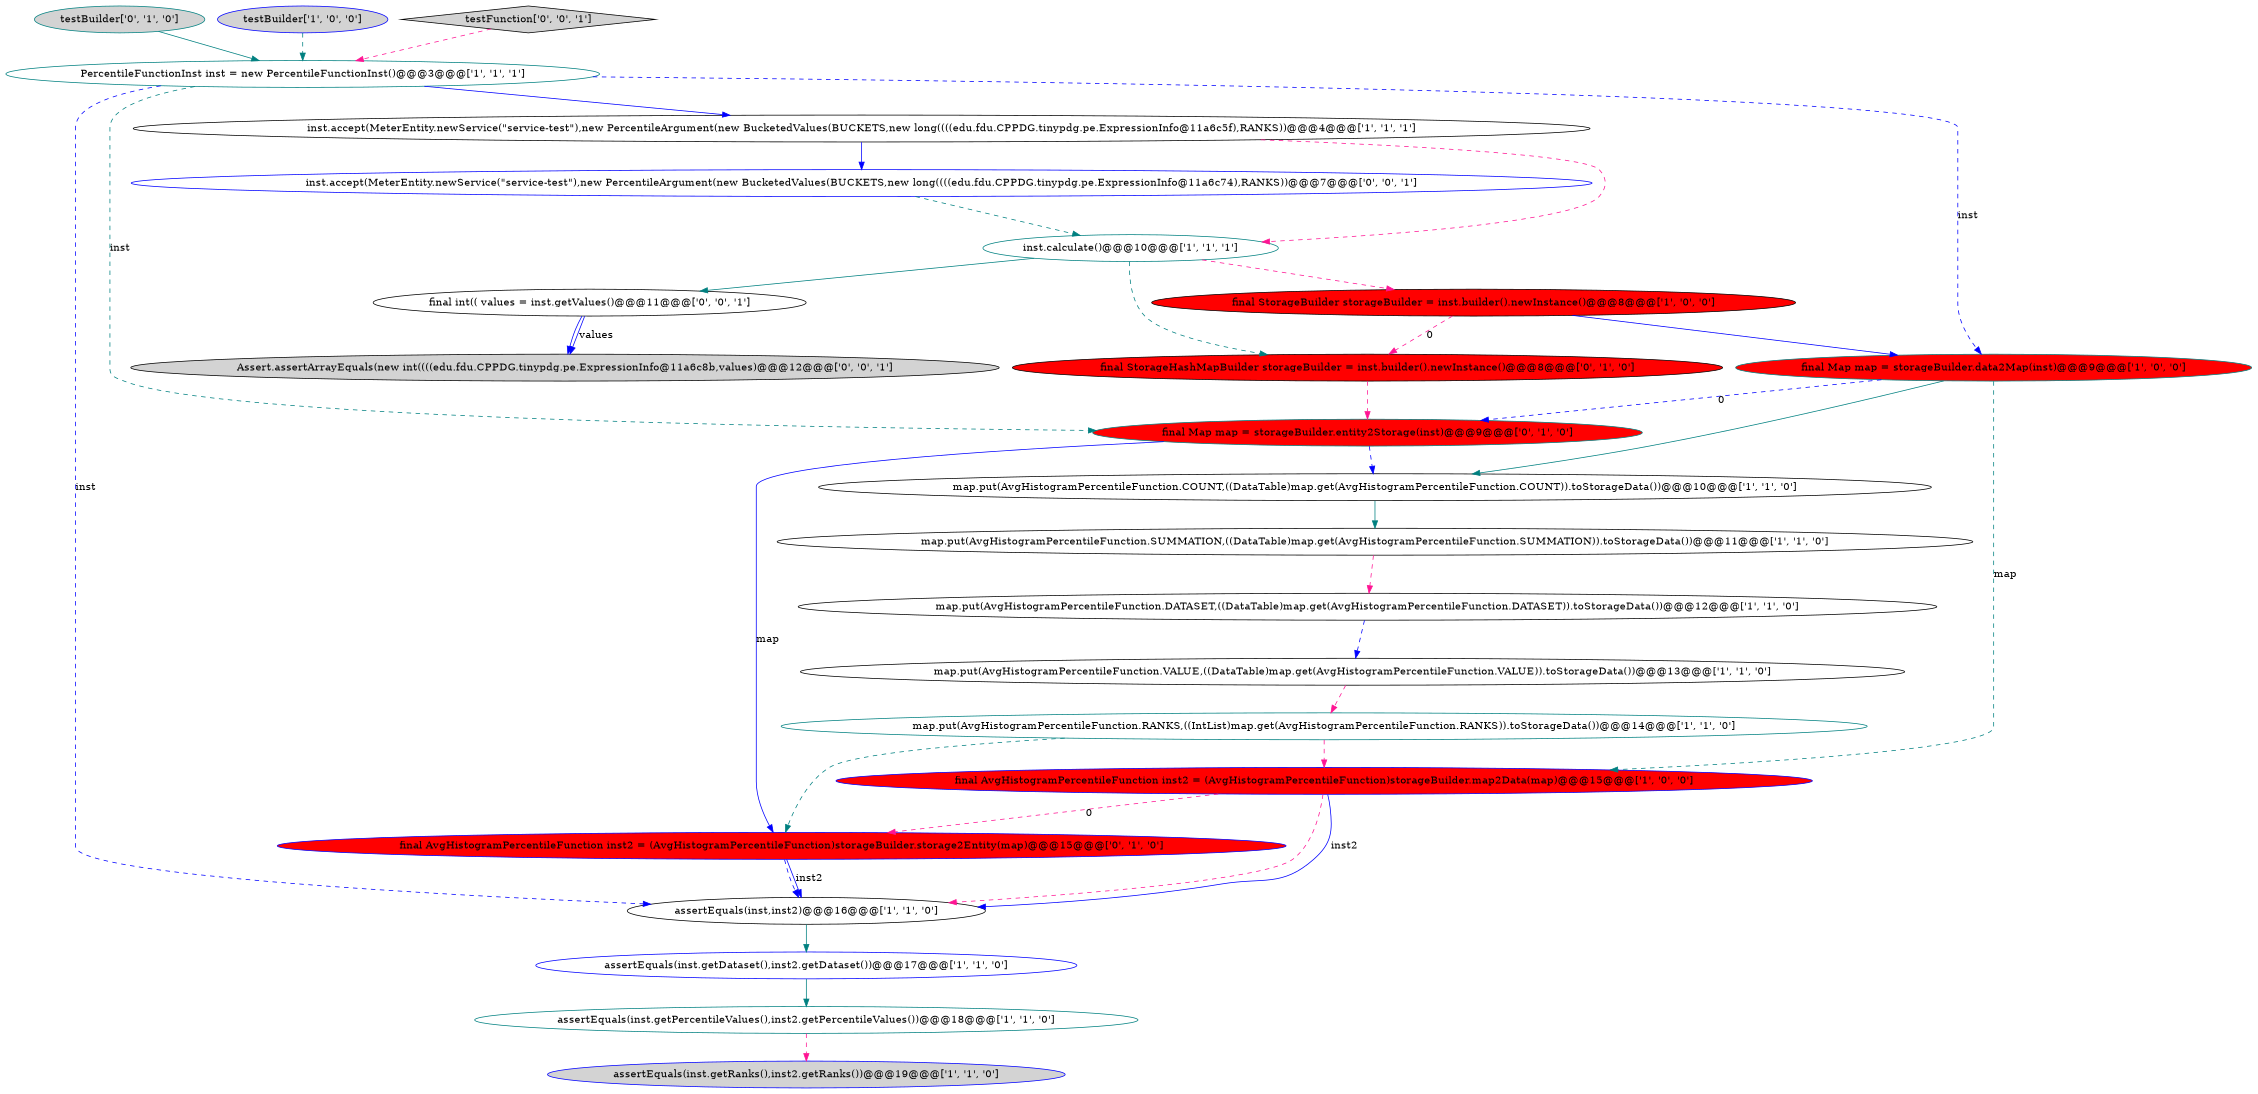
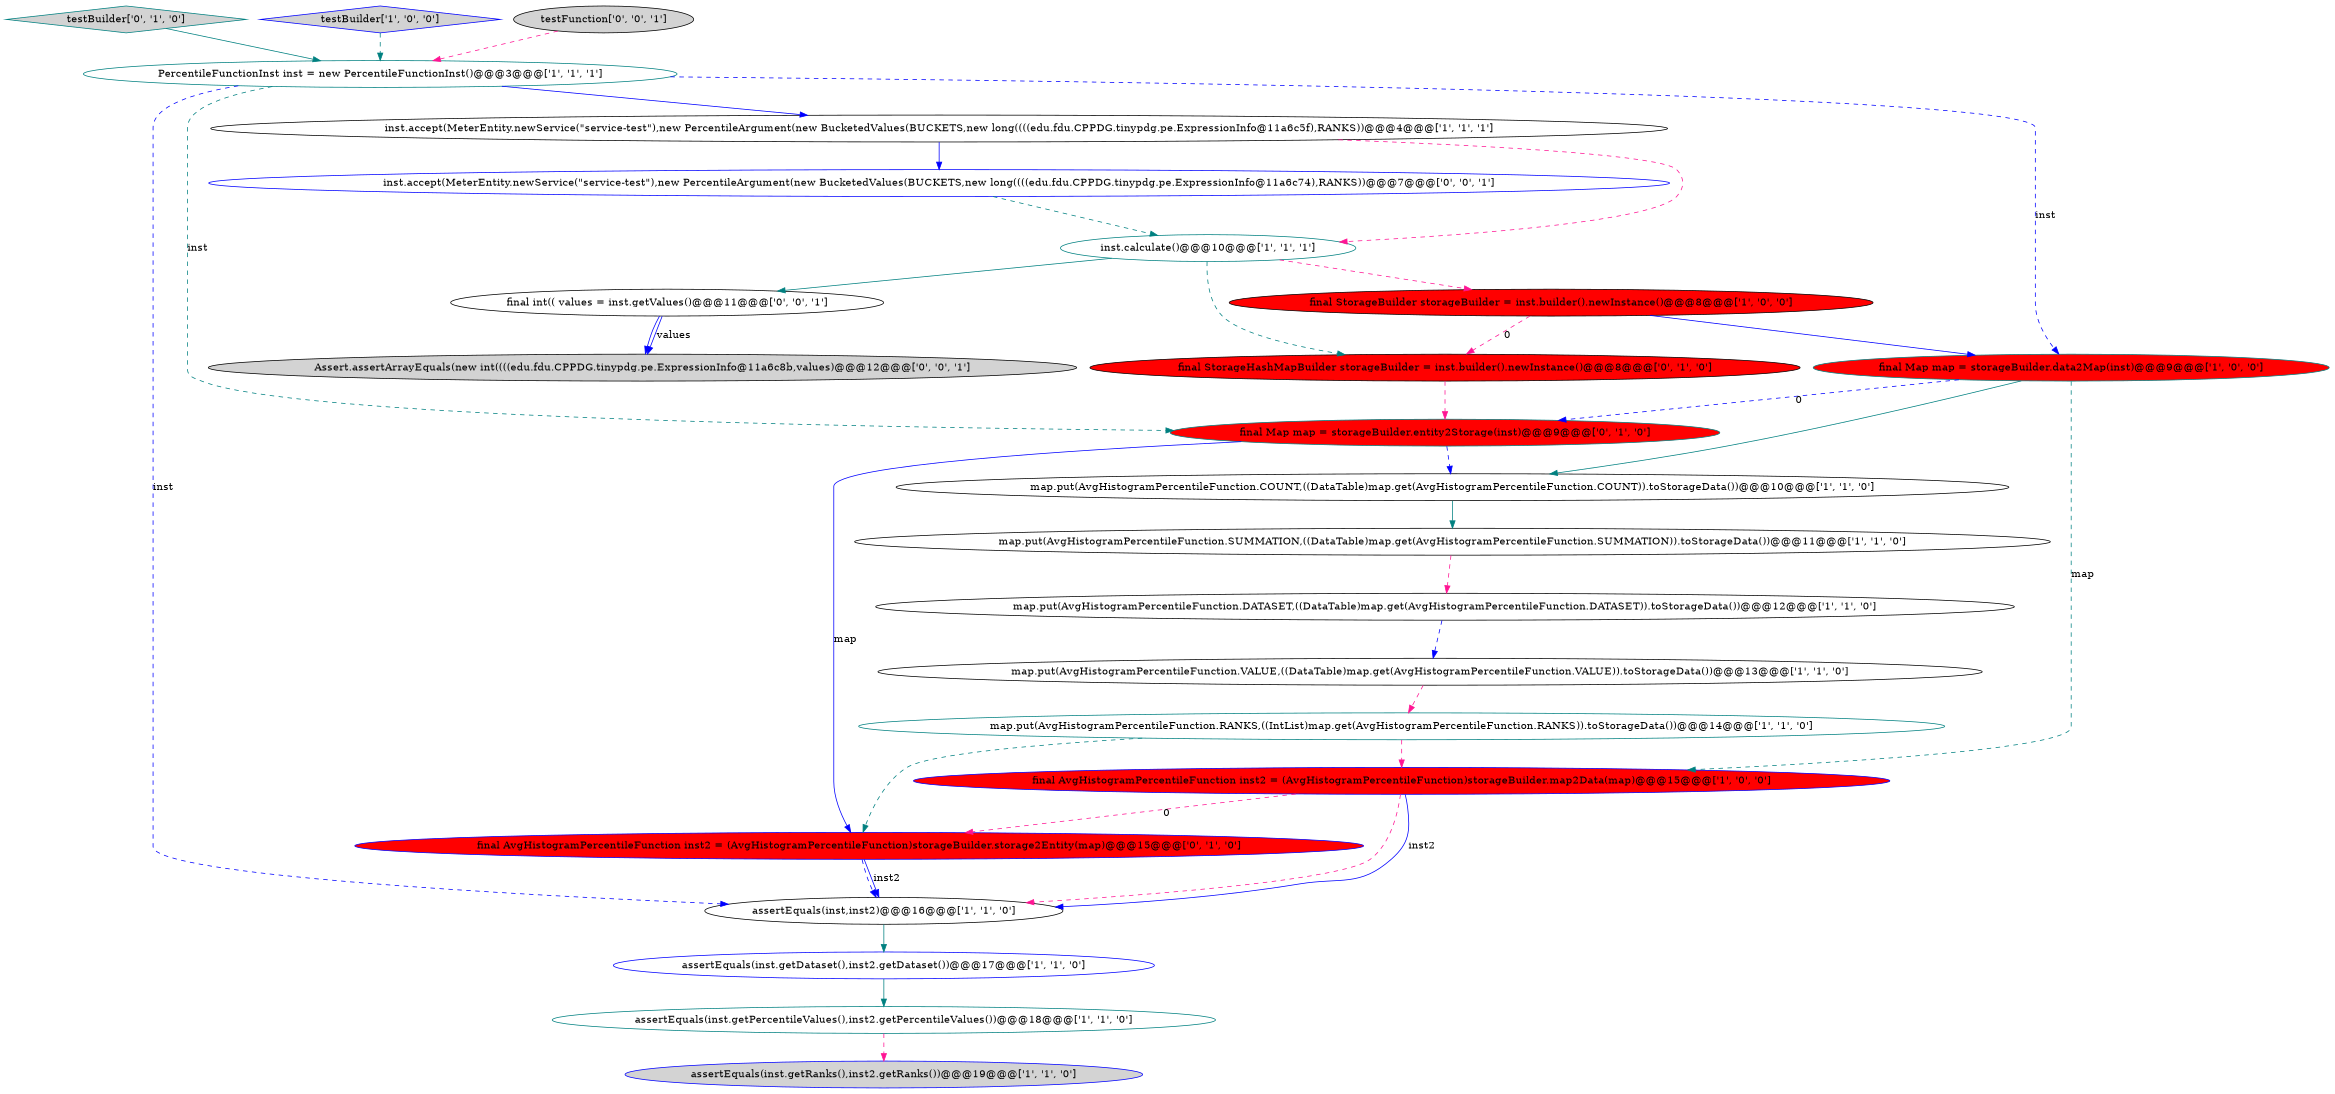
node "testBuilder['0', '1', '0']": shape ellipse -> diamond
node "testBuilder['1', '0', '0']": shape ellipse -> diamond
node "testFunction['0', '0', '1']": shape diamond -> ellipse
